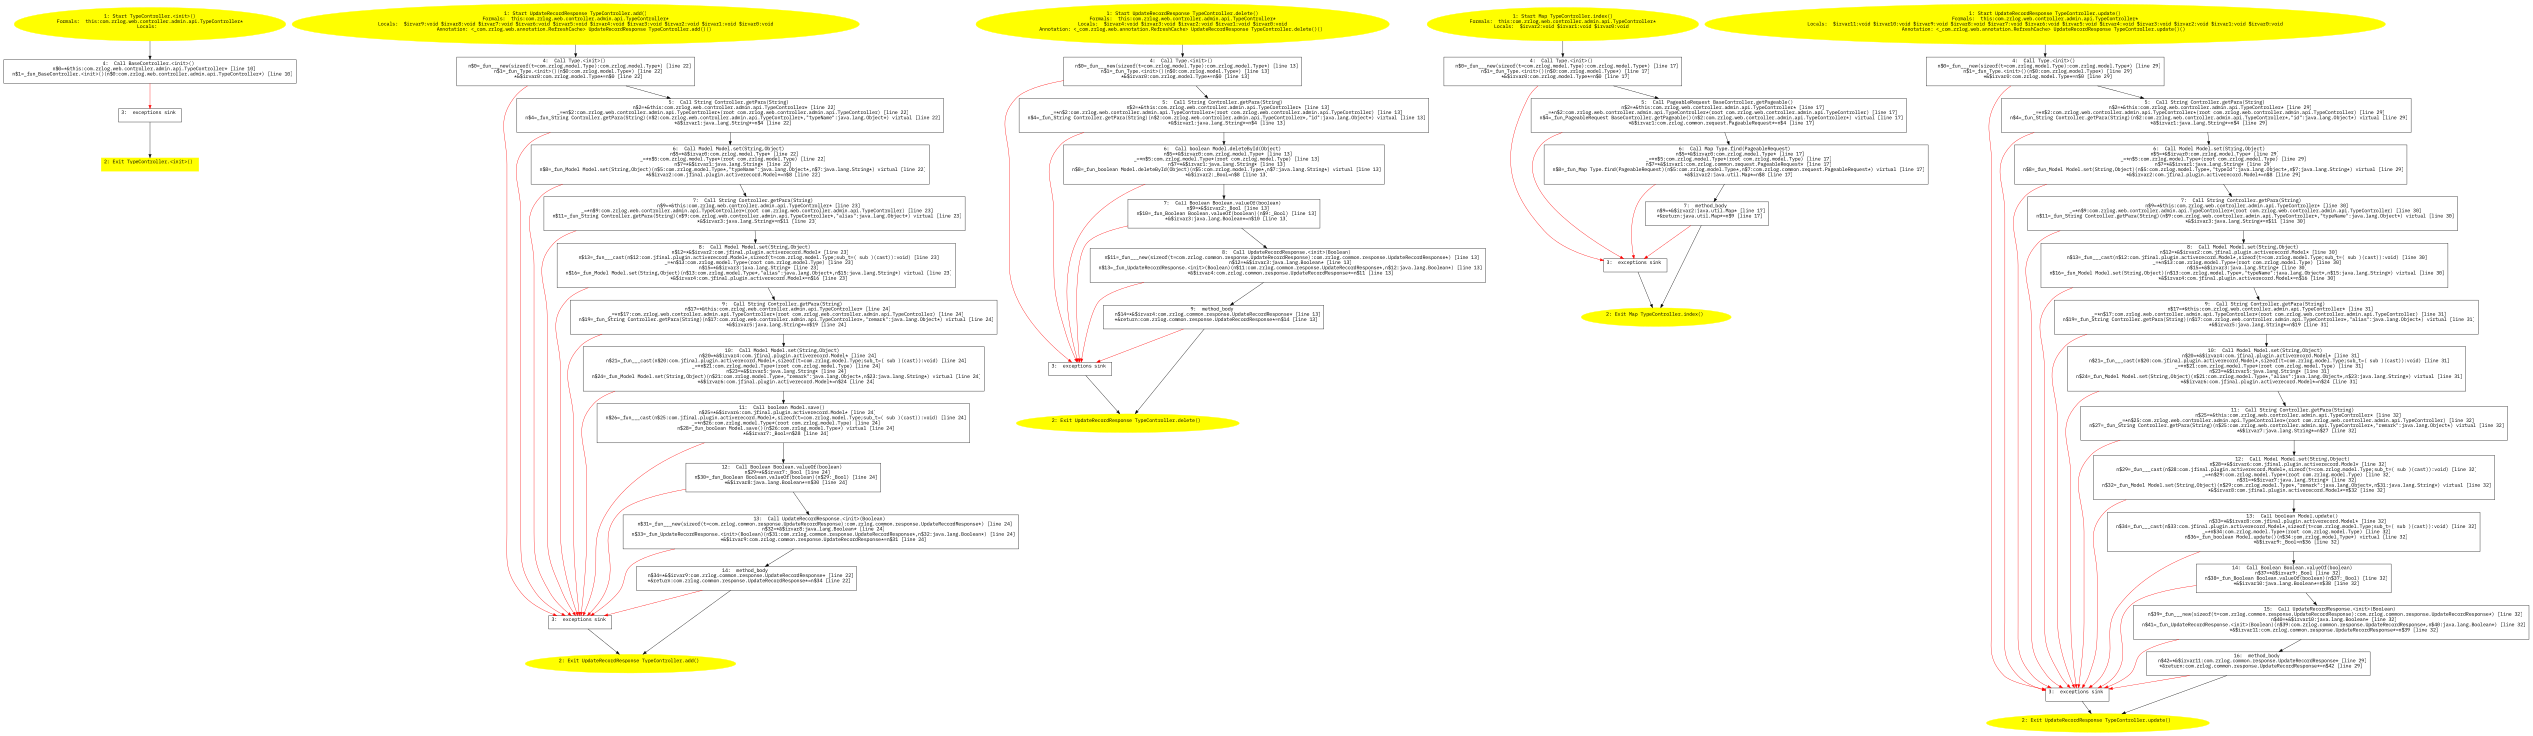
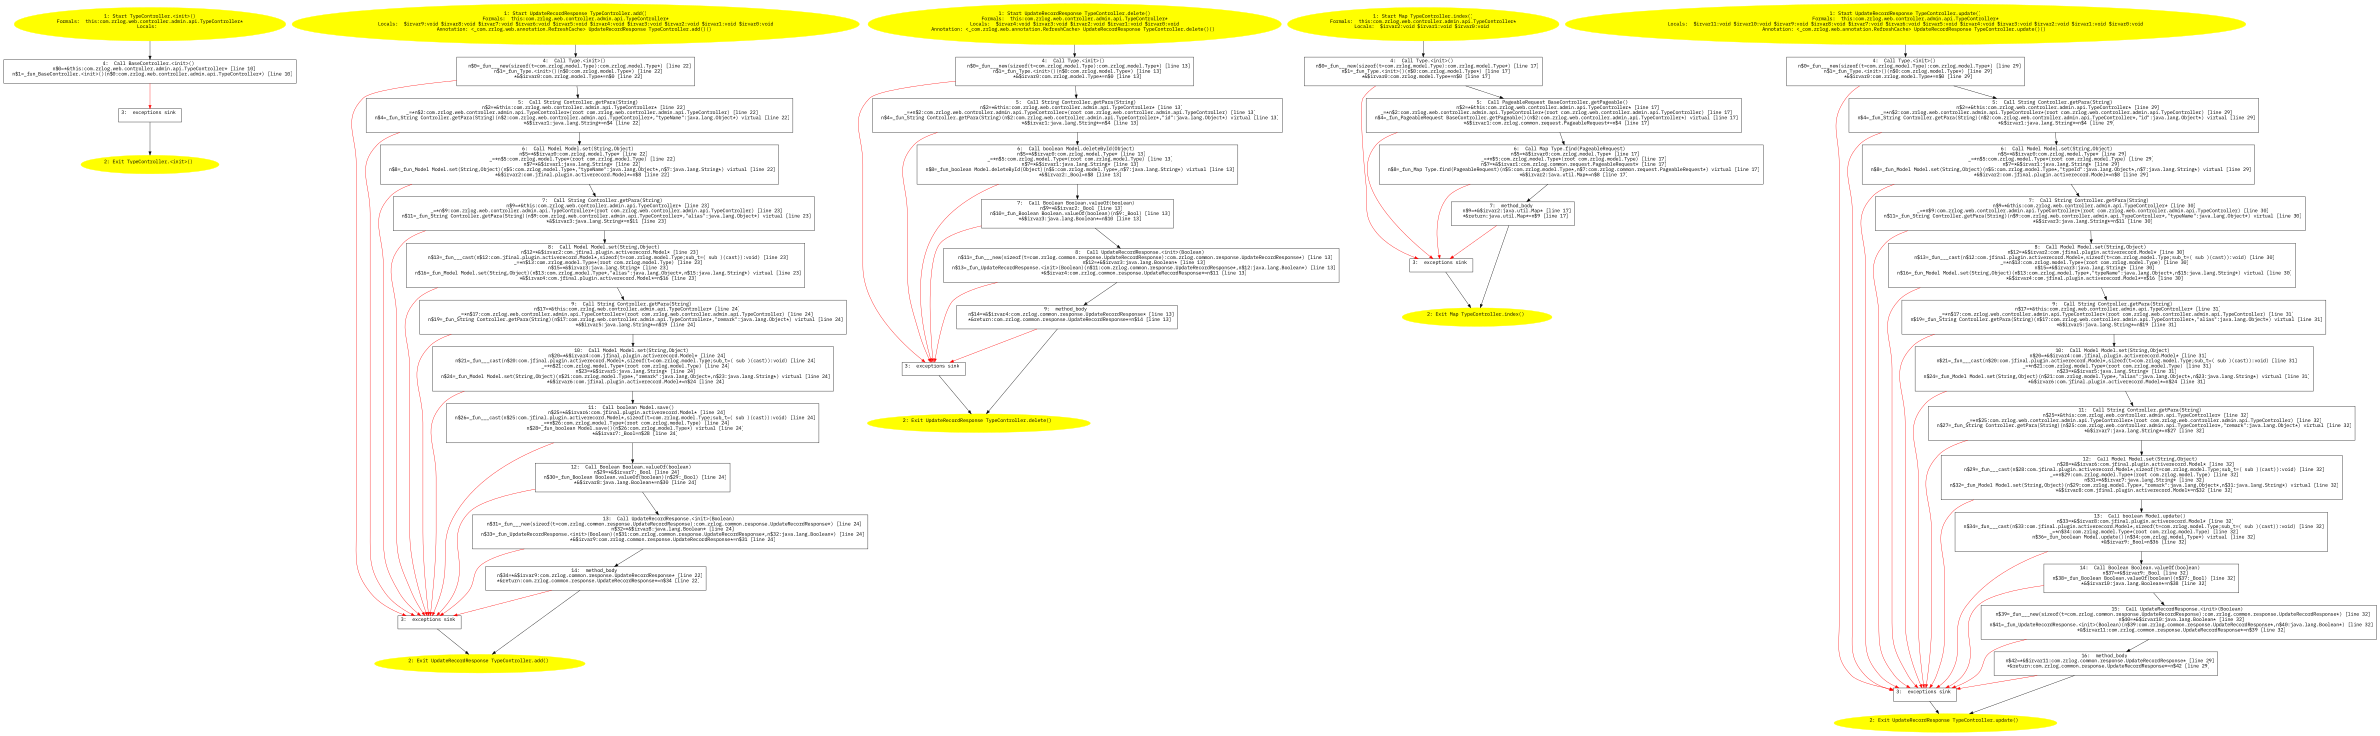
node "2: Exit TypeController.<init>()": shape box -> ellipse
